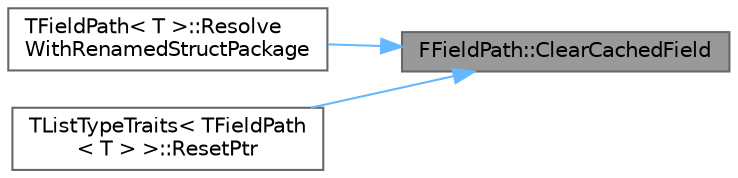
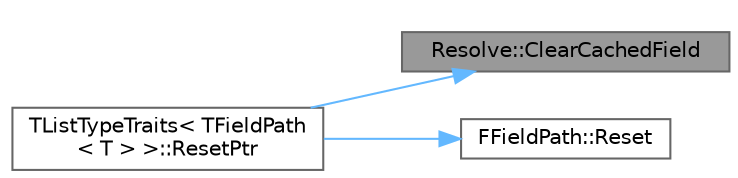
node "TFieldPath< T >::Resolve WithRenamedStructPackage": removed
node "FFieldPath::ClearCachedField": label "FFieldPath::ClearCachedField" -> "Resolve::ClearCachedField"
node "FFieldPath::Reset": added
